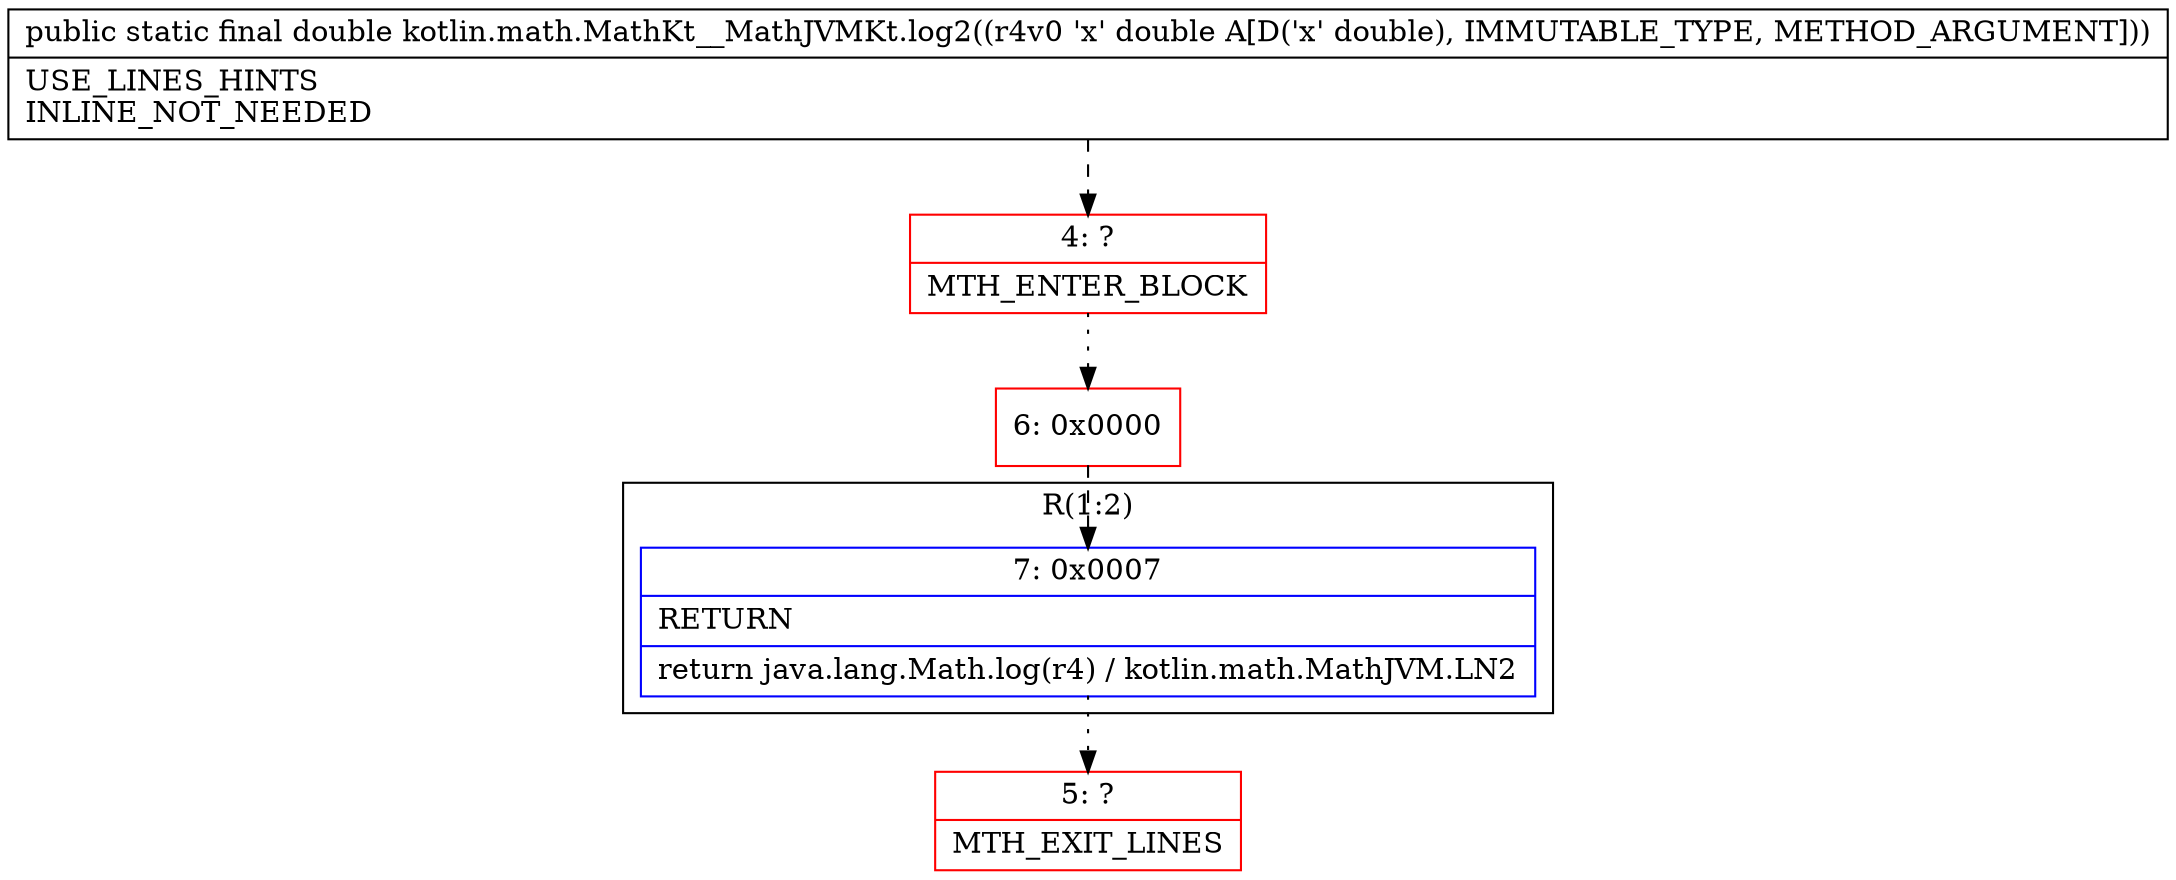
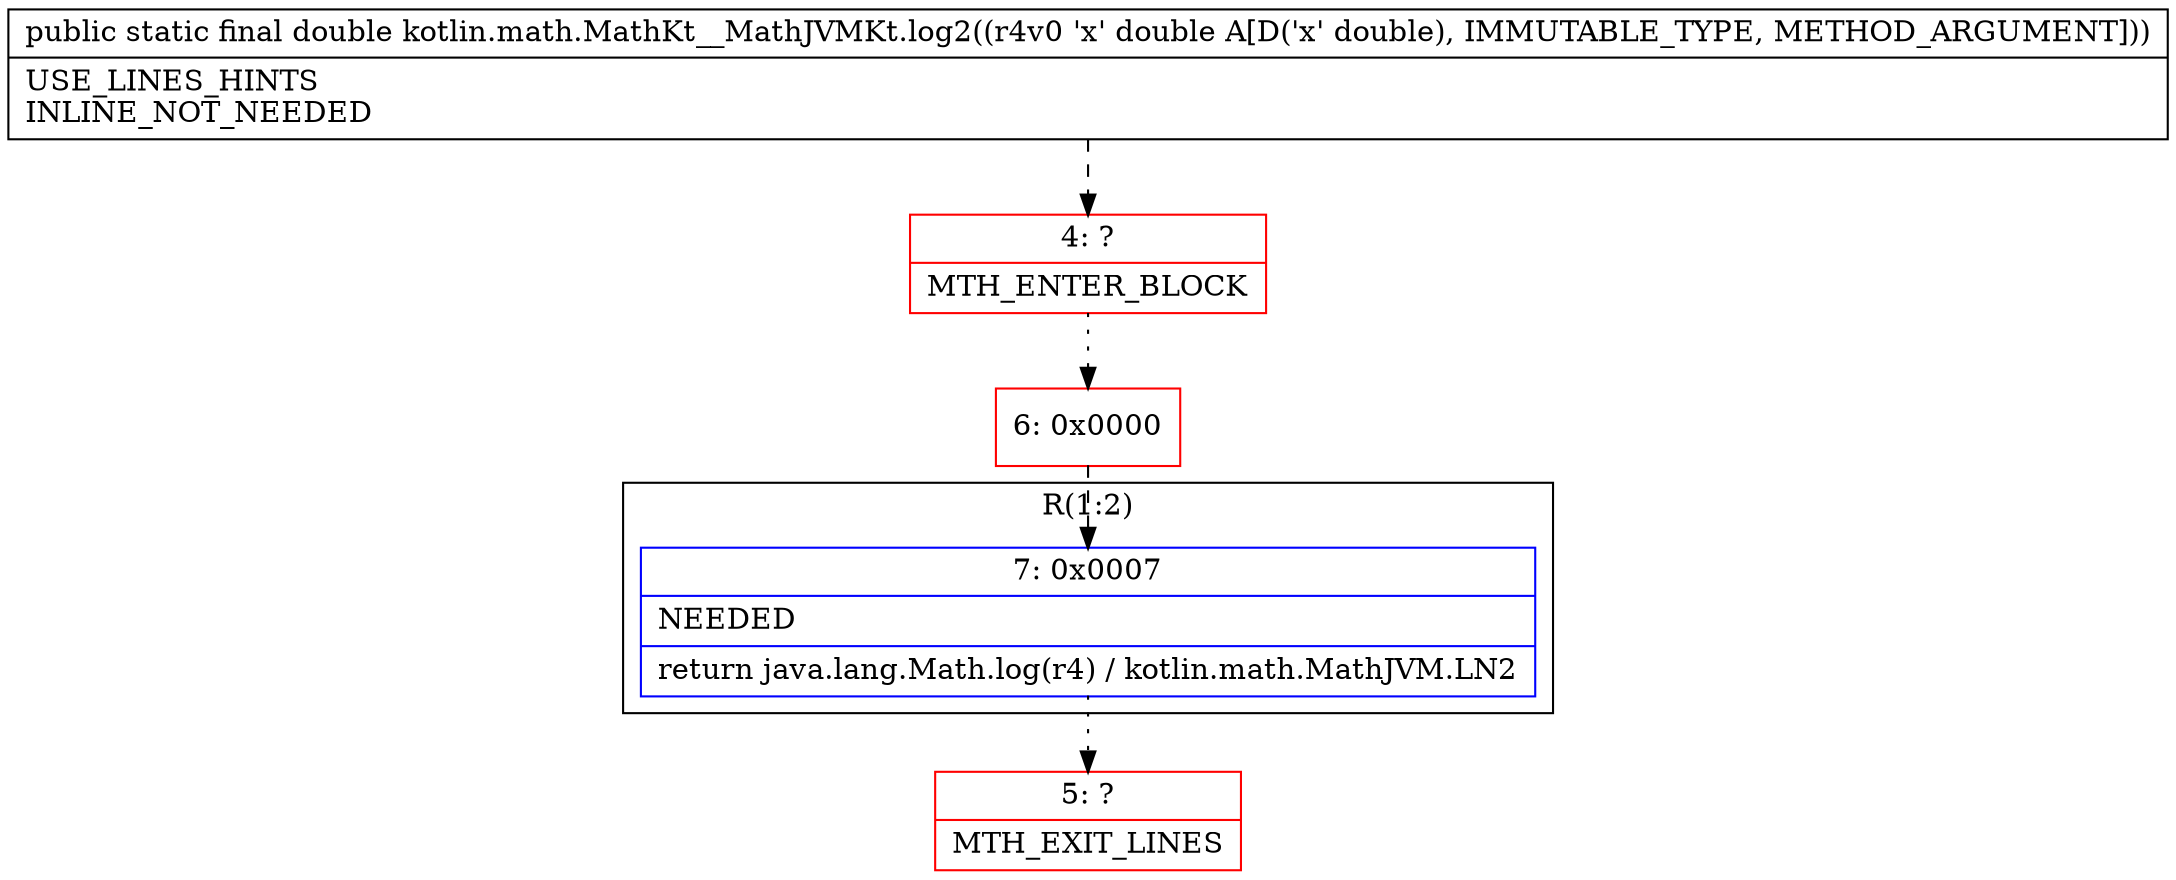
node "7: 0x0007": text "RETURN" -> "NEEDED"
